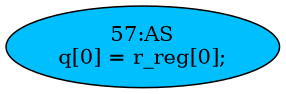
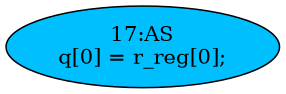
node "57:AS q[0] = r_reg[0];": label "57:AS q[0] = r_reg[0];" -> "17:AS q[0] = r_reg[0];"
